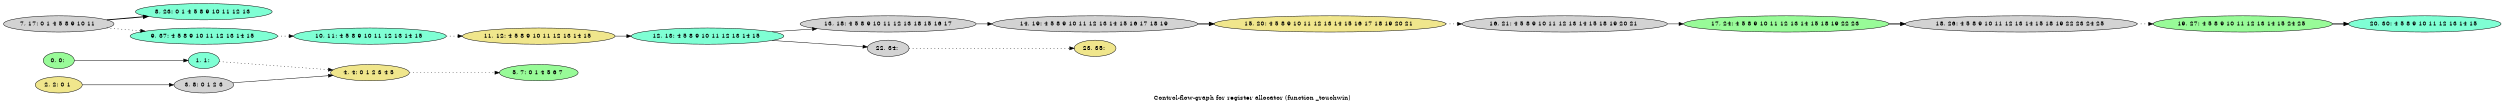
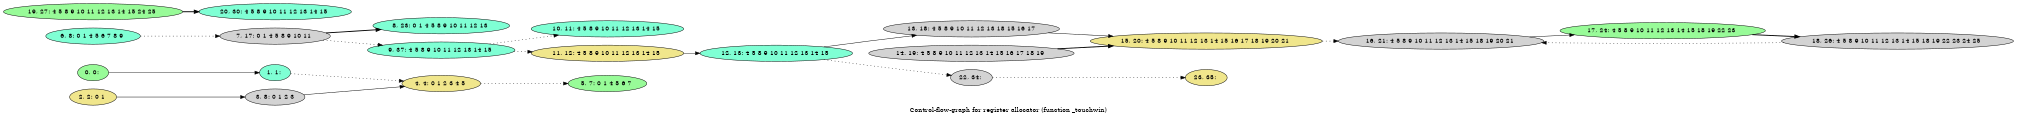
edge "13, 18: 4 5 8 9 10 11 12 13 18 15 16 17" -> "14, 19: 4 5 8 9 10 11 12 13 14 15 16 17 18 19": now "13, 18: 4 5 8 9 10 11 12 13 18 15 16 17" -> "15, 20: 4 5 8 9 10 11 12 13 14 15 16 17 18 19 20 21"
edge "18, 26: 4 5 8 9 10 11 12 13 14 15 18 19 22 23 24 25" -> "19, 27: 4 5 8 9 10 11 12 13 14 15 24 25": now "18, 26: 4 5 8 9 10 11 12 13 14 15 18 19 22 23 24 25" -> "16, 21: 4 5 8 9 10 11 12 13 14 15 18 19 20 21"
node "6, 8: 0 1 4 5 6 7 8 9": added
edge "10, 11: 4 5 8 9 10 11 12 13 14 15" -> "11, 12: 4 5 8 9 10 11 12 13 14 15": now "9, 37: 4 5 8 9 10 11 12 13 14 15" -> "11, 12: 4 5 8 9 10 11 12 13 14 15"
edge "12, 13: 4 5 8 9 10 11 12 13 14 15" -> "22, 34:": style solid -> dotted
